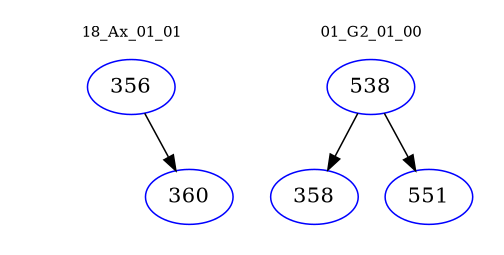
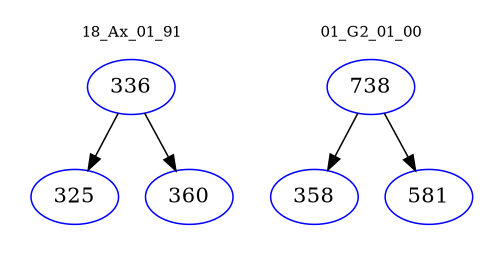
cluster "18_Ax_01_01": label "18_Ax_01_01" -> "18_Ax_01_91"
node "356": label "356" -> "336"
node "538": label "538" -> "738"
node "325": added
node "551": label "551" -> "581"
